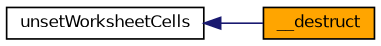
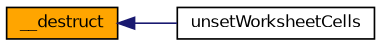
edge "__destruct" -> "unsetWorksheetCells": reversed
